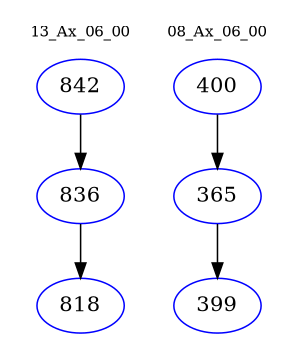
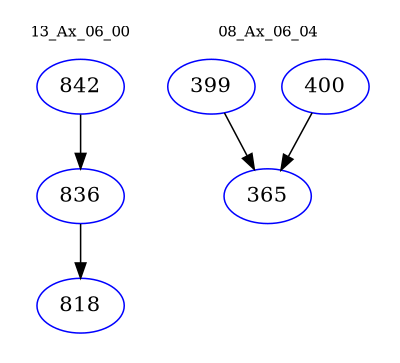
cluster "08_Ax_06_00": label "08_Ax_06_00" -> "08_Ax_06_04"
edge "365" -> "399": reversed
